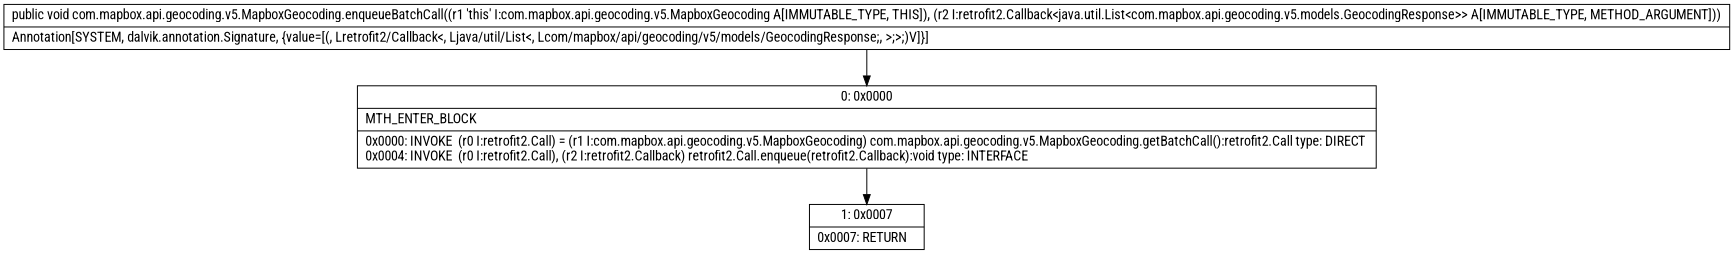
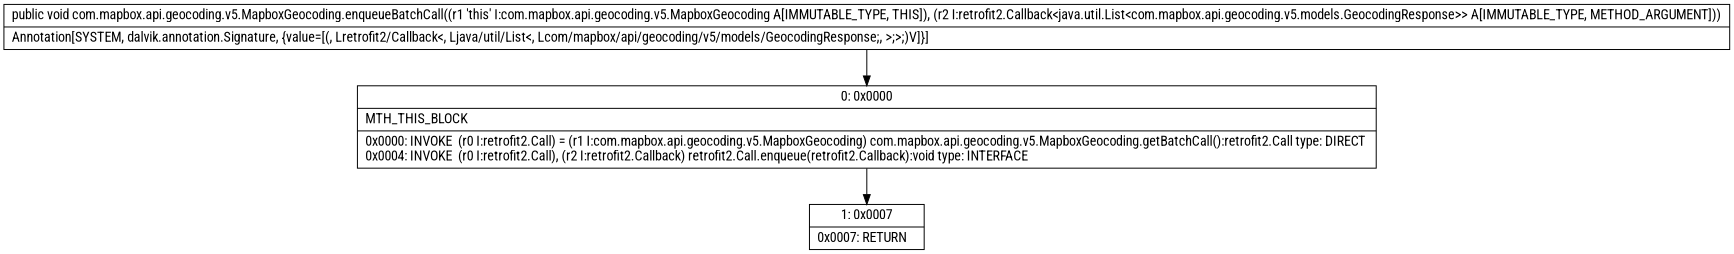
node "0: 0x0000": text "MTH_ENTER_BLOCK" -> "MTH_THIS_BLOCK"
